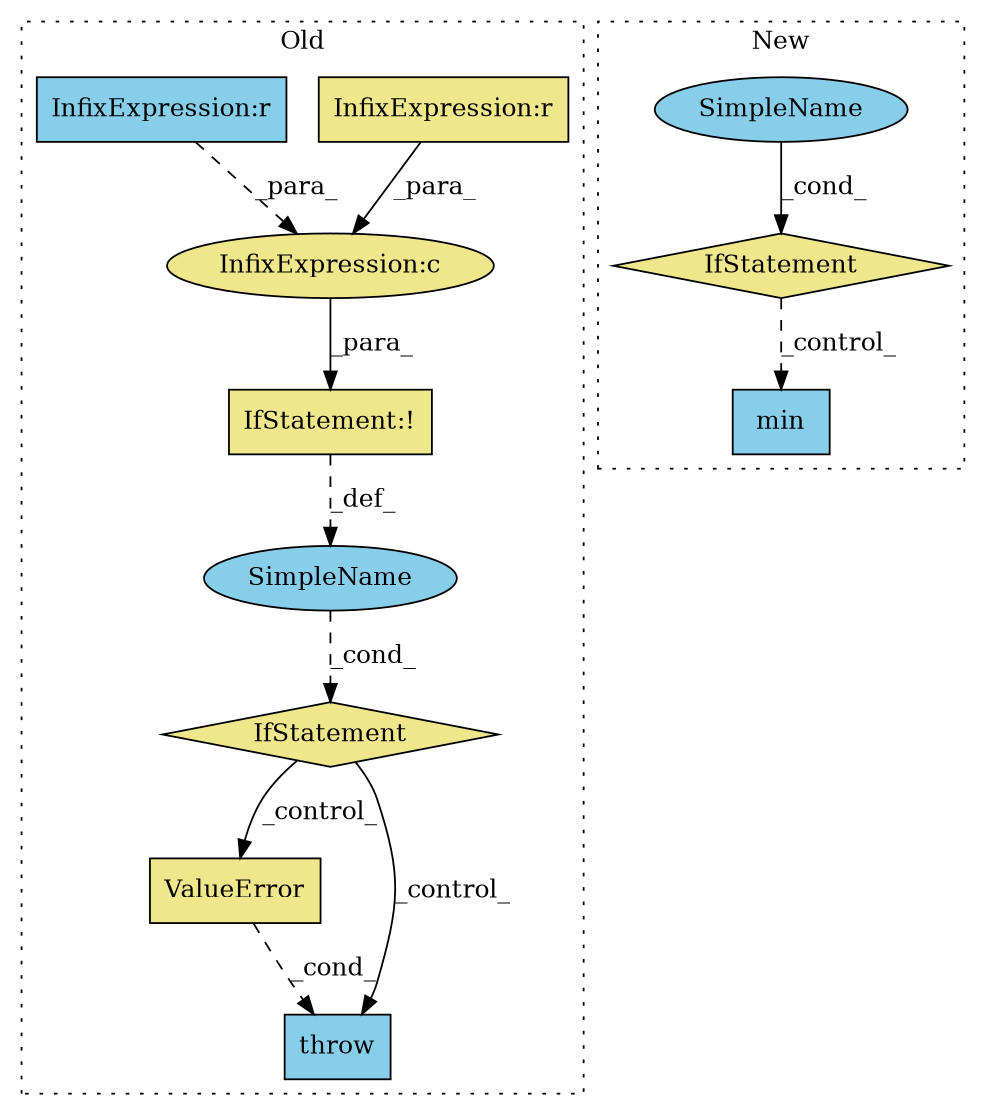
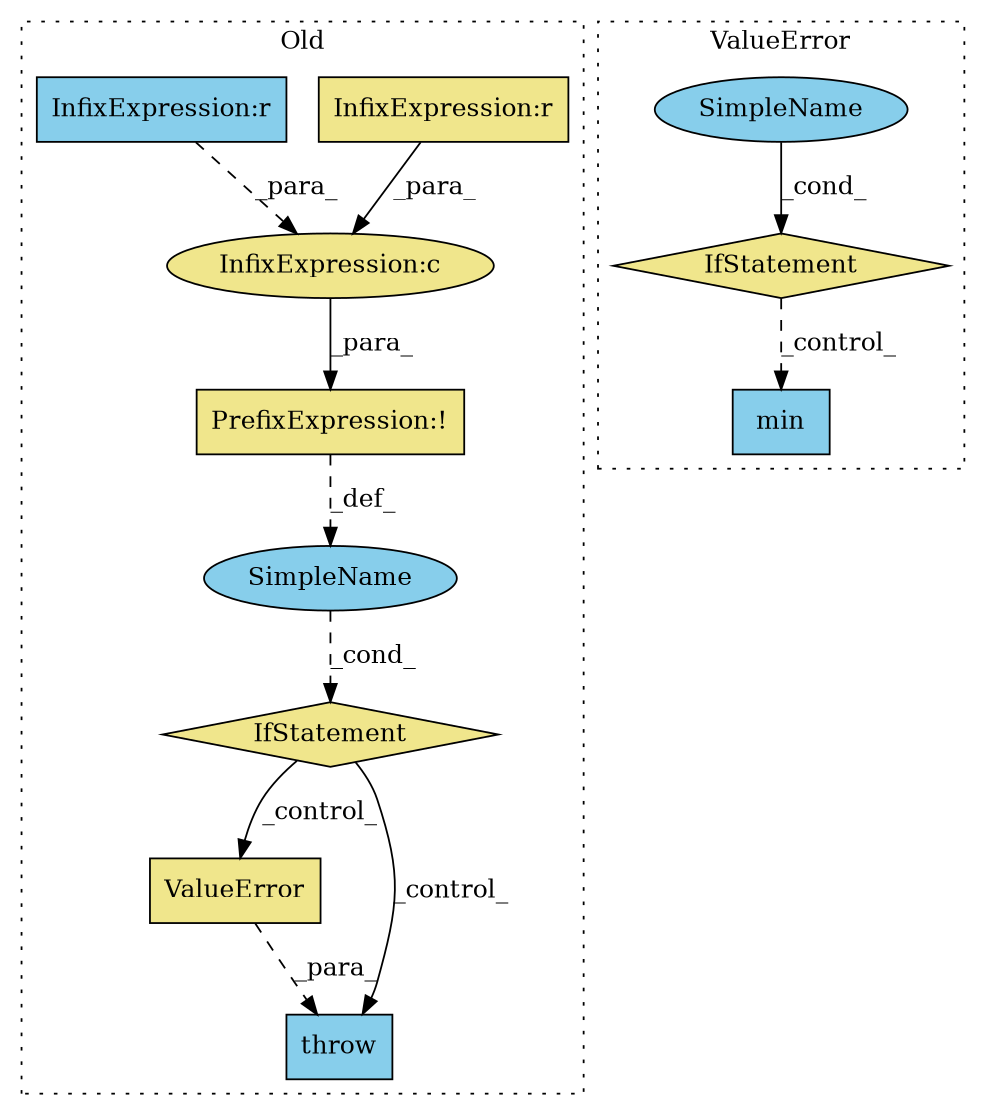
cluster "New": label "New" -> "ValueError"
node "IfStatement:!": label "IfStatement:!" -> "PrefixExpression:!"
edge "ValueError" -> "throw": label "_cond_" -> "_para_"
